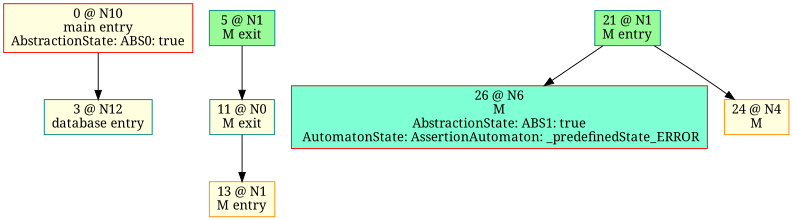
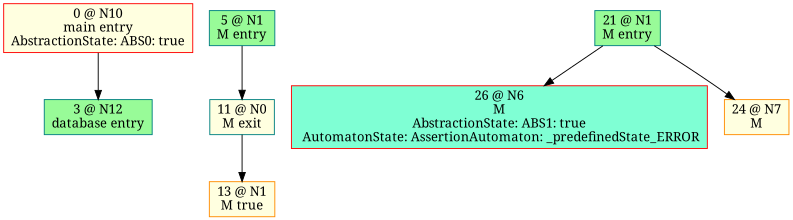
node "5 @ N1 M exit": label "5 @ N1 M exit" -> "5 @ N1 M entry"
node "3 @ N12 database entry": fillcolor lightyellow -> palegreen
node "24 @ N4 M": label "24 @ N4 M" -> "24 @ N7 M"
node "13 @ N1 M entry": label "13 @ N1 M entry" -> "13 @ N1 M true"
